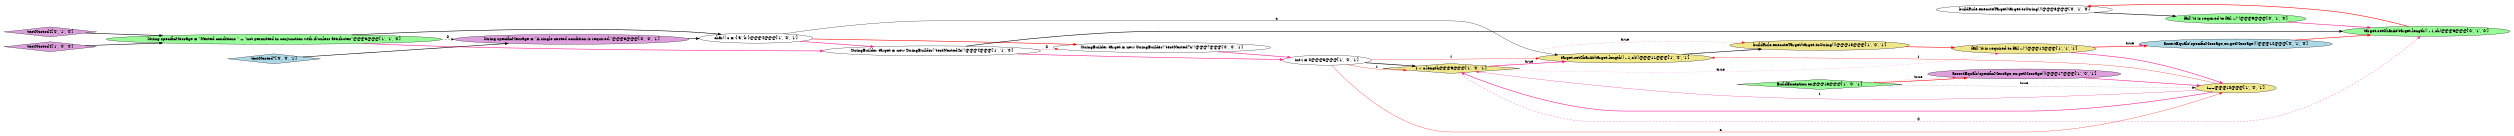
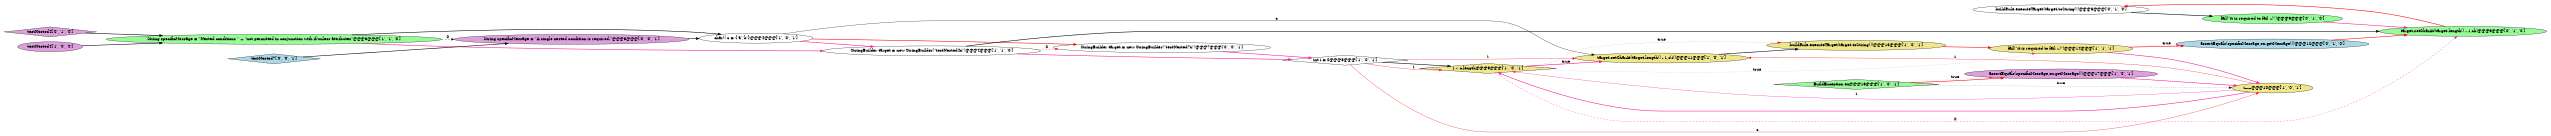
node "testNested4['1', '0', '0']": shape diamond -> ellipse
node "int i = 0@@@8@@@['1', '0', '1']": shape ellipse -> diamond
